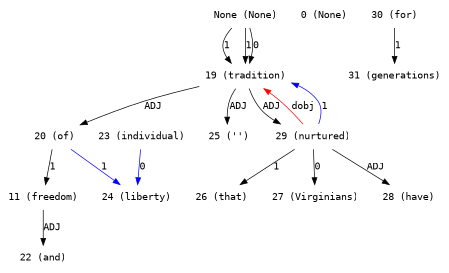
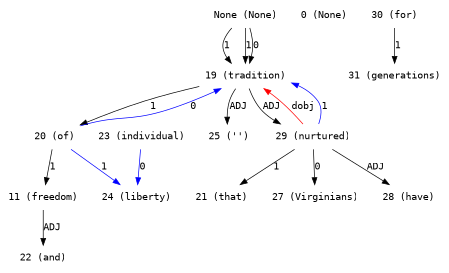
edge "19 (tradition)" -> "20 (of)": label "ADJ" -> "1"
edge "20 (of)" -> "19 (tradition)": added, label "0"
node "26 (that)": label "26 (that)" -> "21 (that)"
